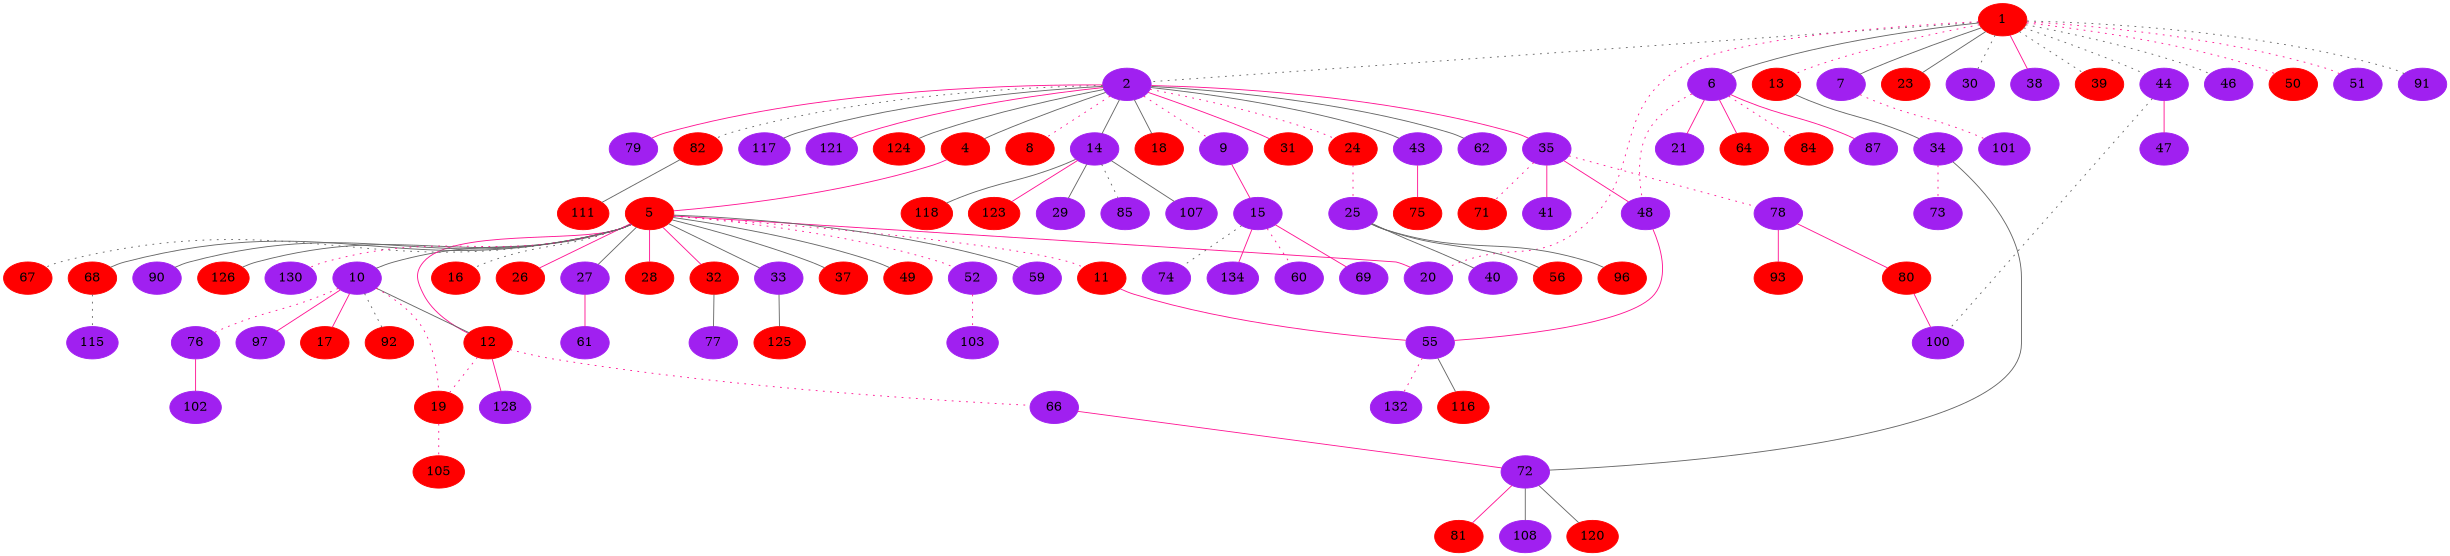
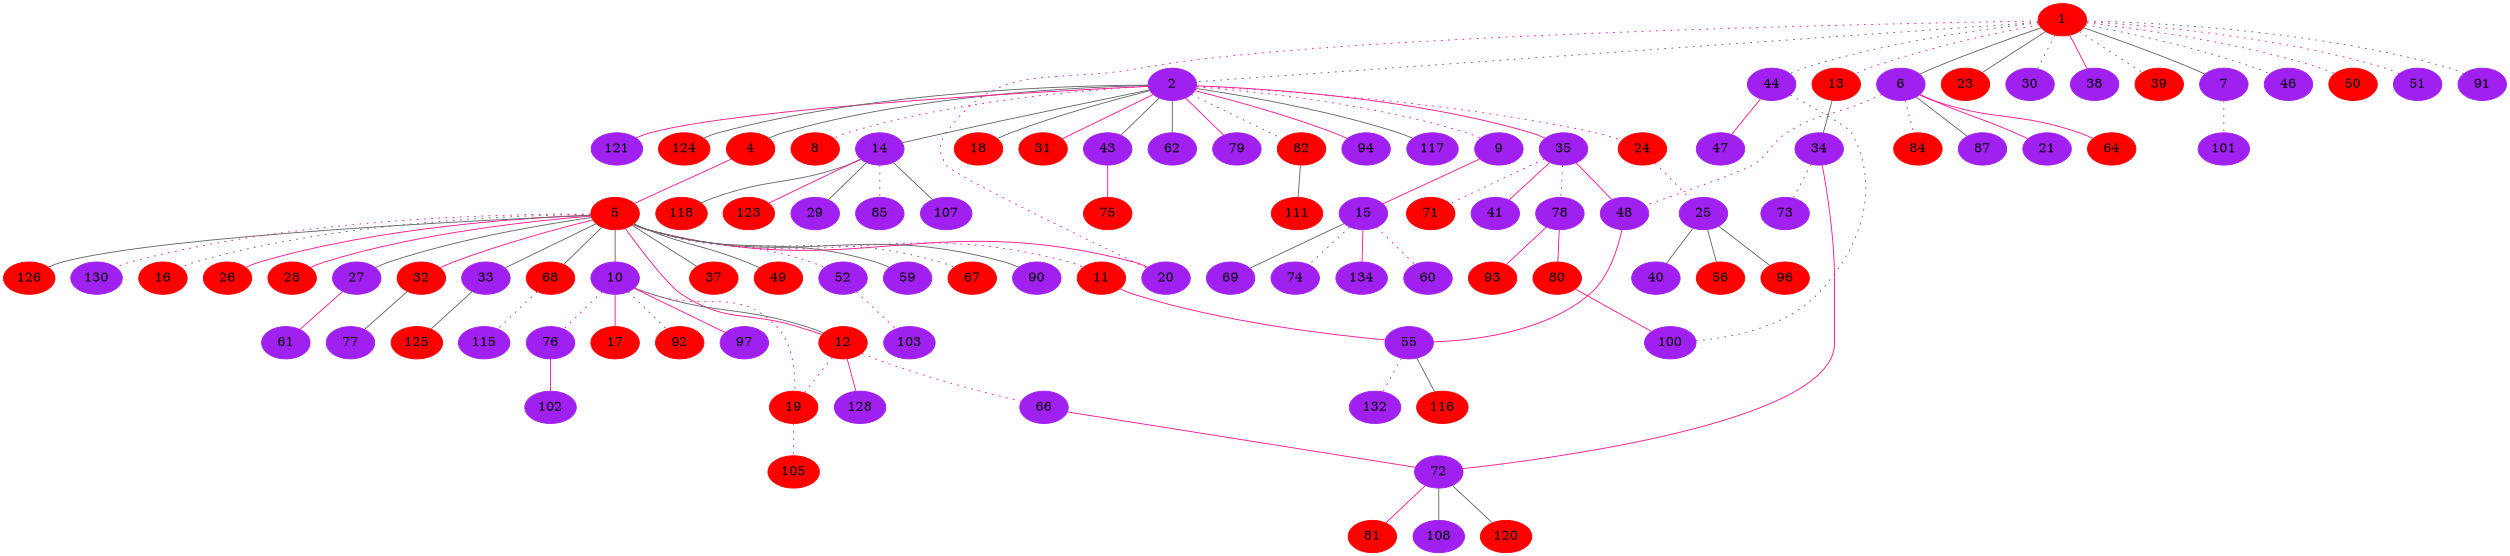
edge "6" -- "87": color deeppink -> gray40
node "94": added
edge "15" -- "69": color deeppink -> gray40
edge "34" -- "72": color gray40 -> deeppink
